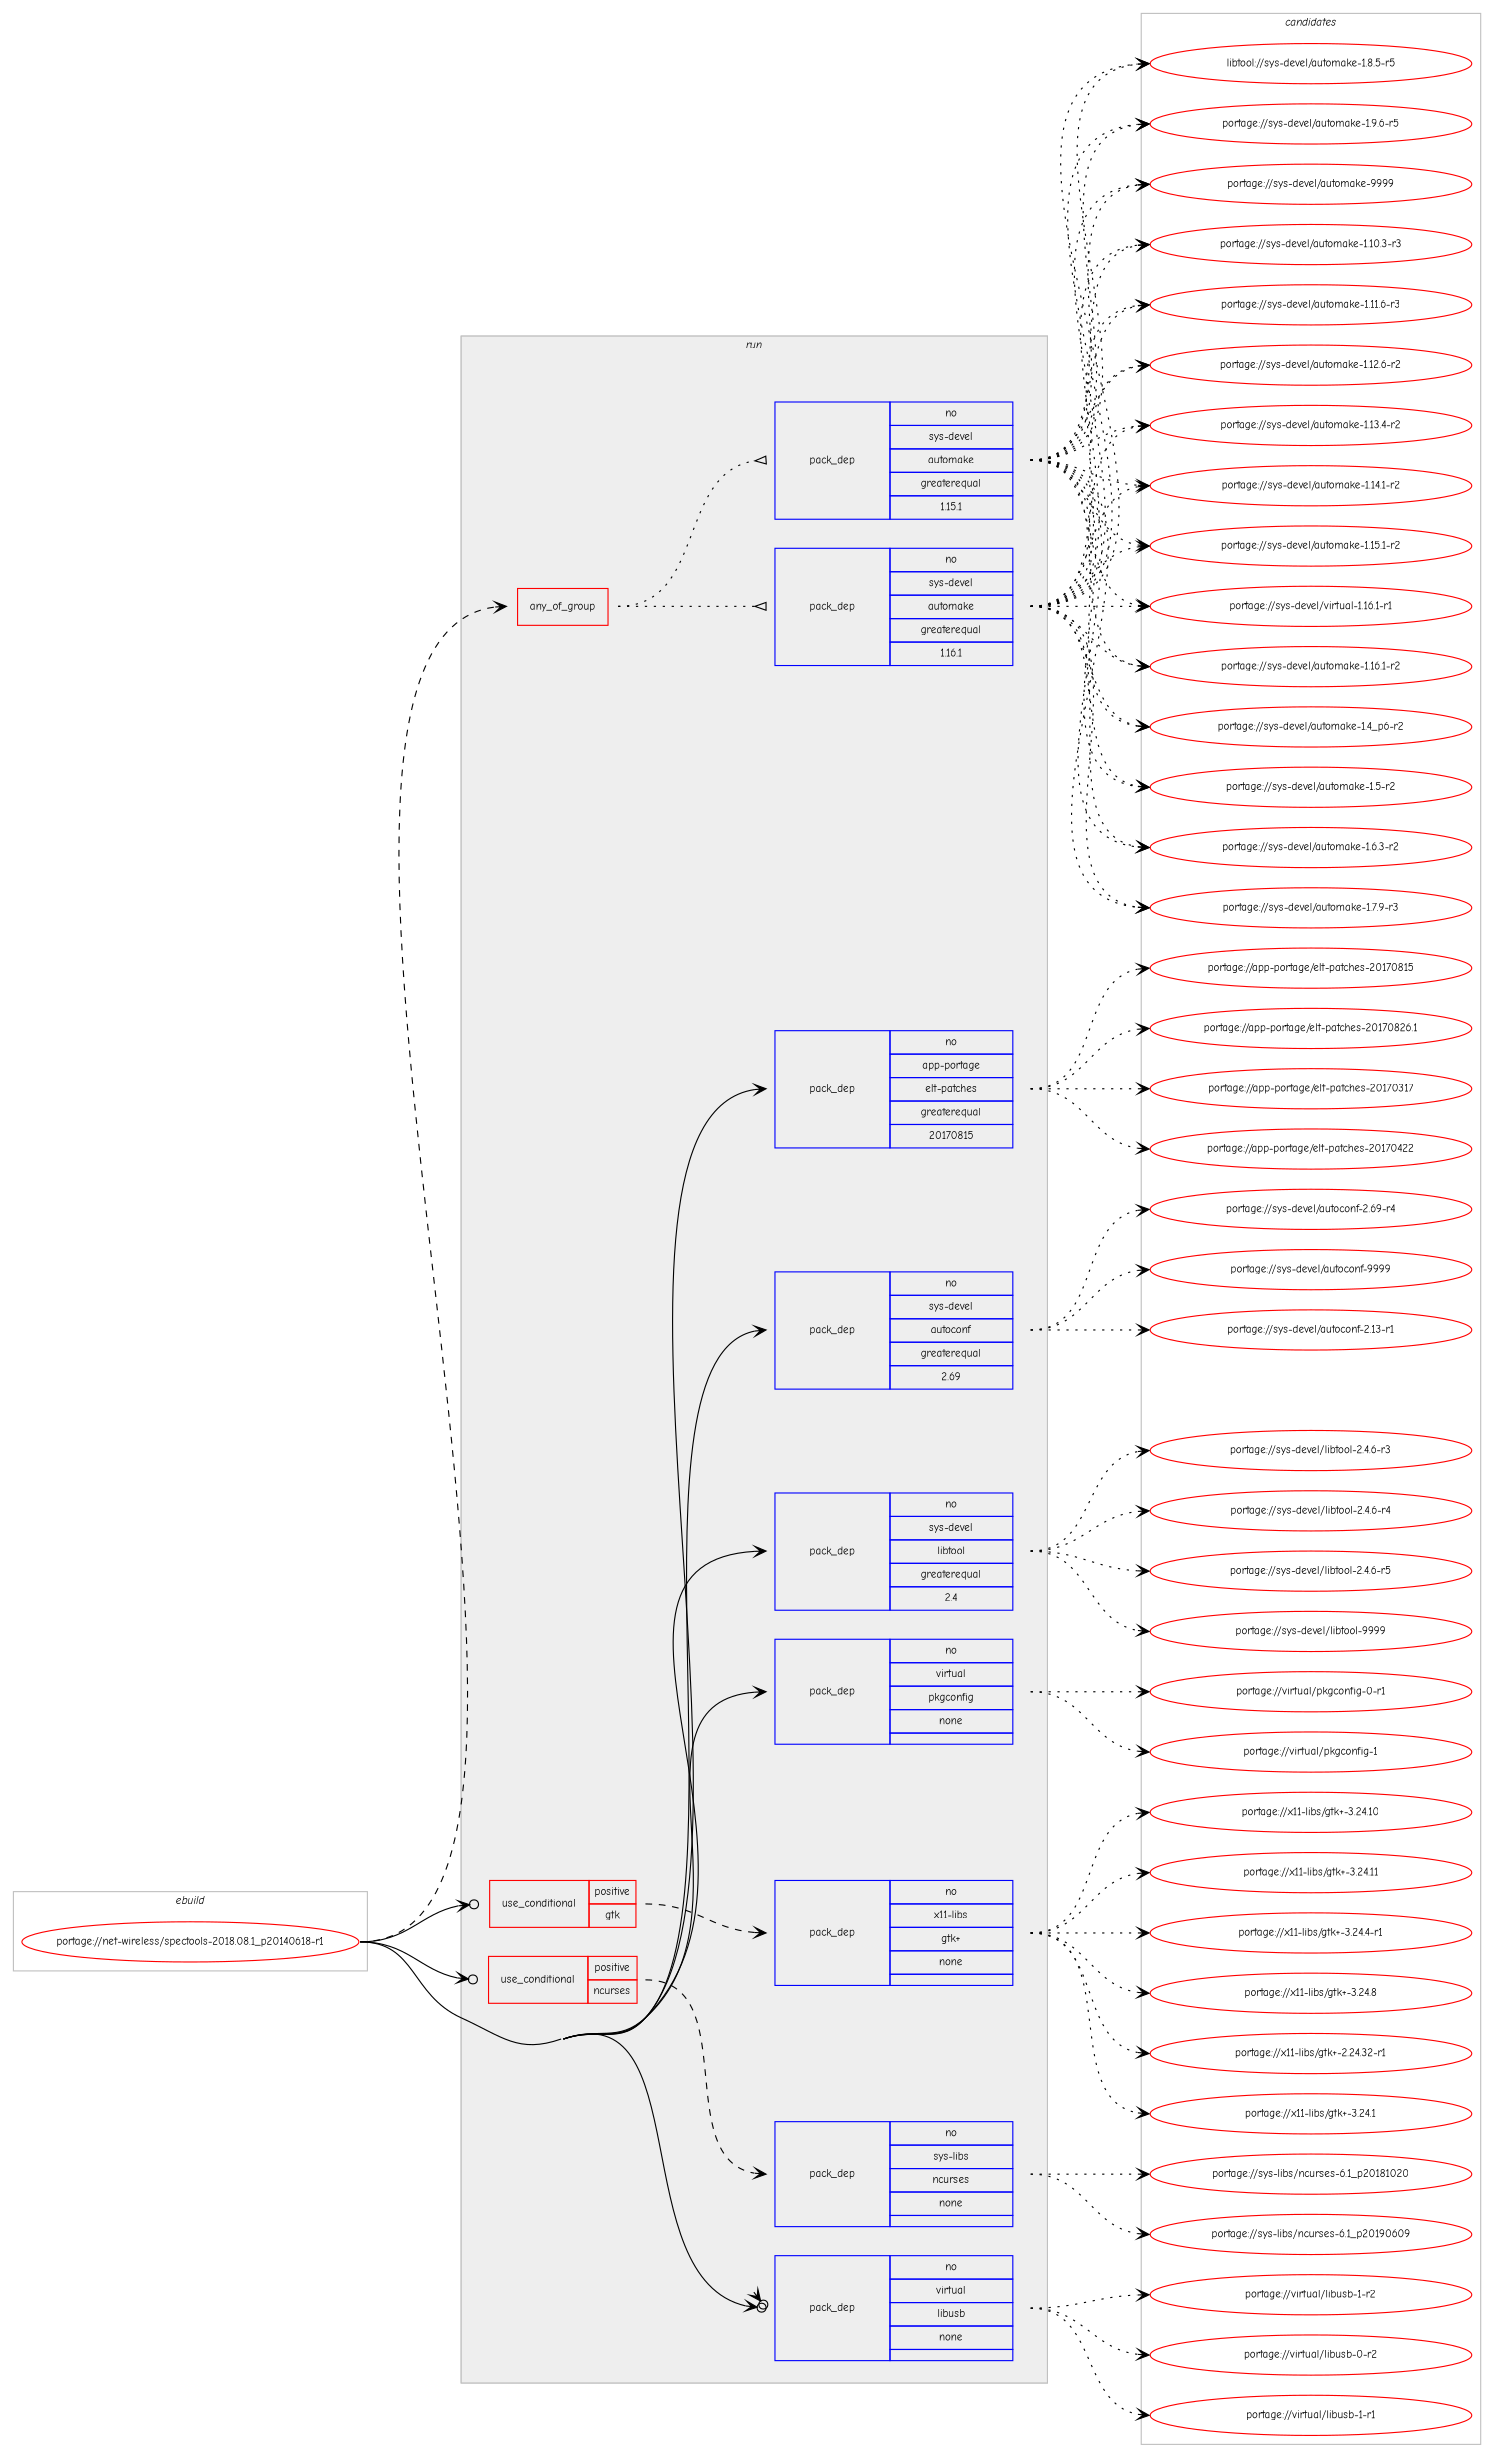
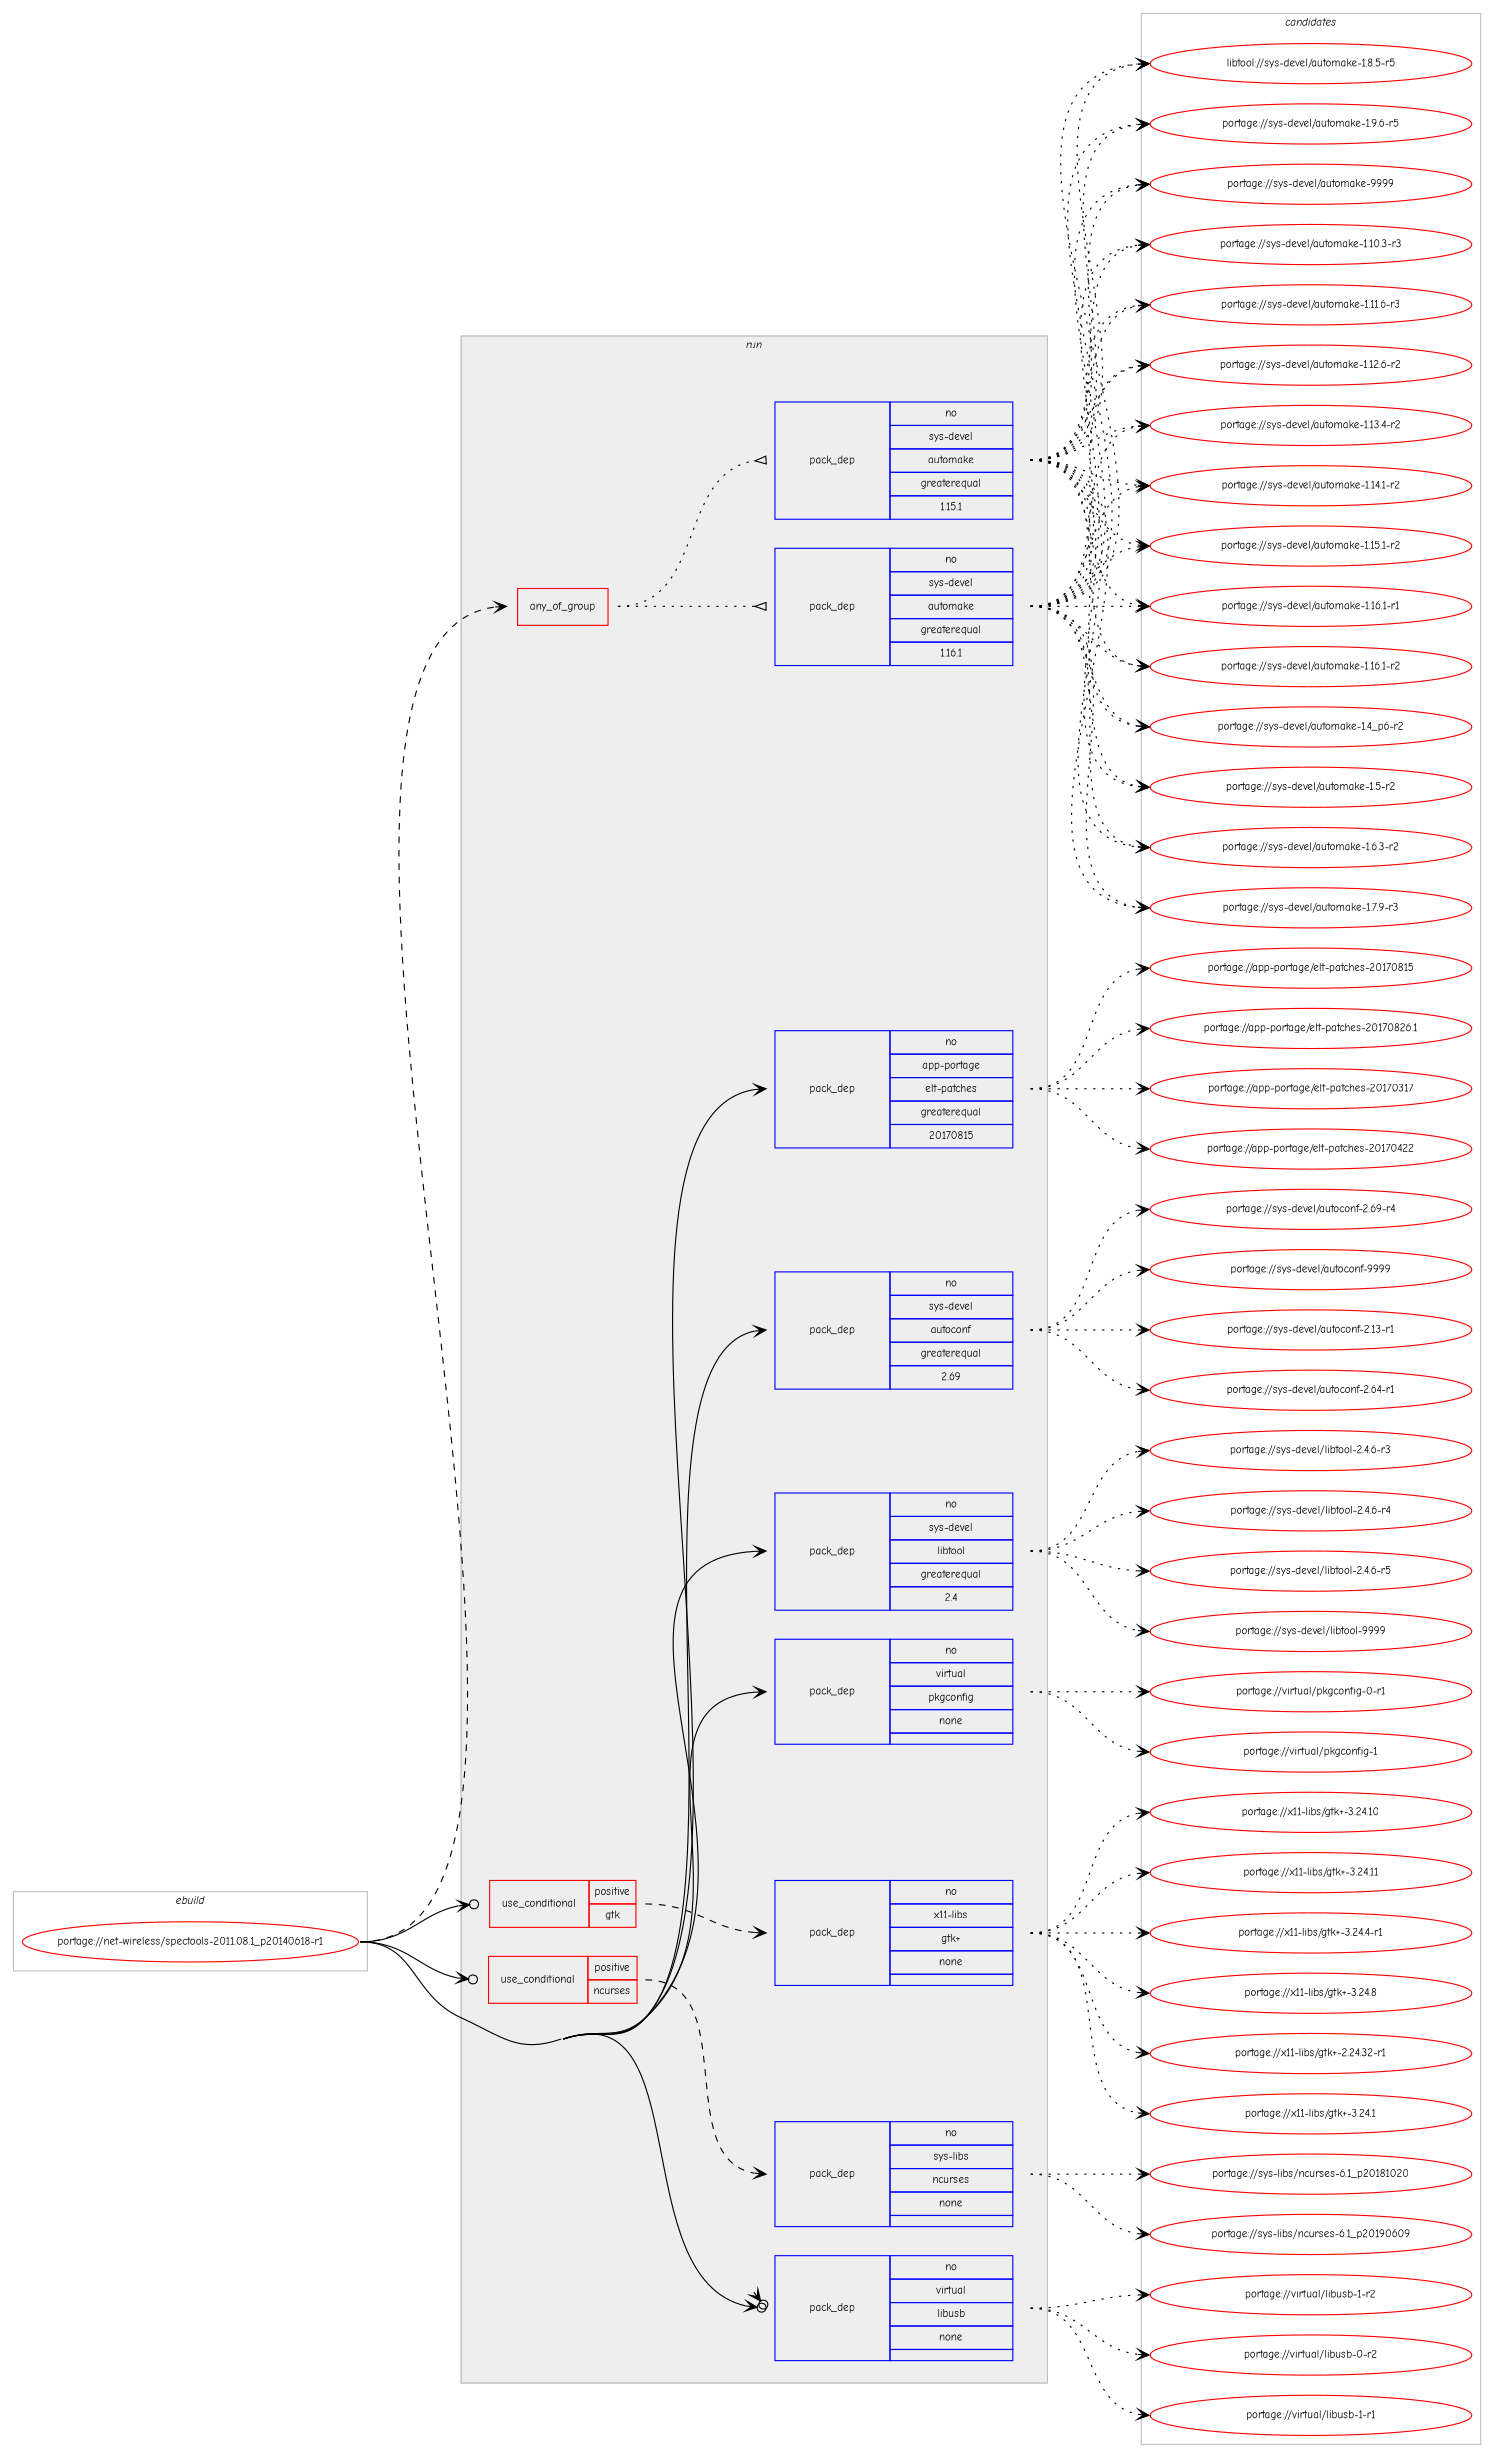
node "portage://sys-devel/virtual-1.16.1-r1": label "portage://sys-devel/virtual-1.16.1-r1" -> "portage://sys-devel/automake-1.16.1-r1"
node "portage://sys-devel/autoconf-2.64-r1": added
node "portage://net-wireless/spectools-2018.08.1_p20140618-r1": label "portage://net-wireless/spectools-2018.08.1_p20140618-r1" -> "portage://net-wireless/spectools-2011.08.1_p20140618-r1"
